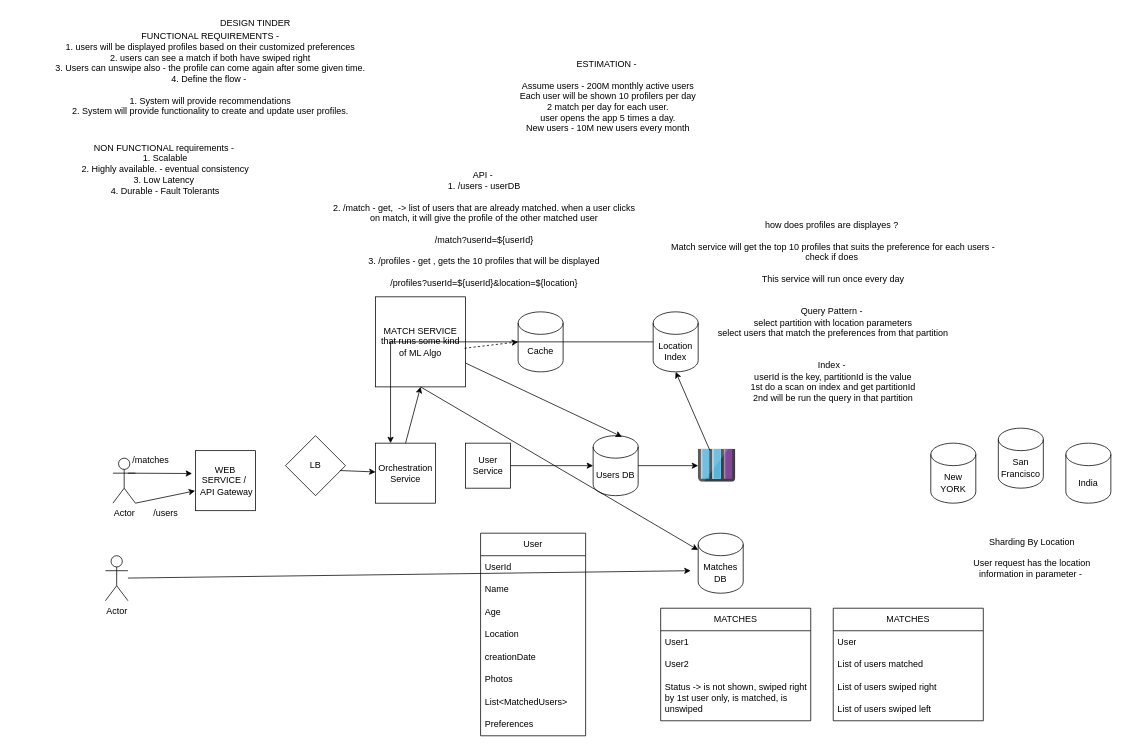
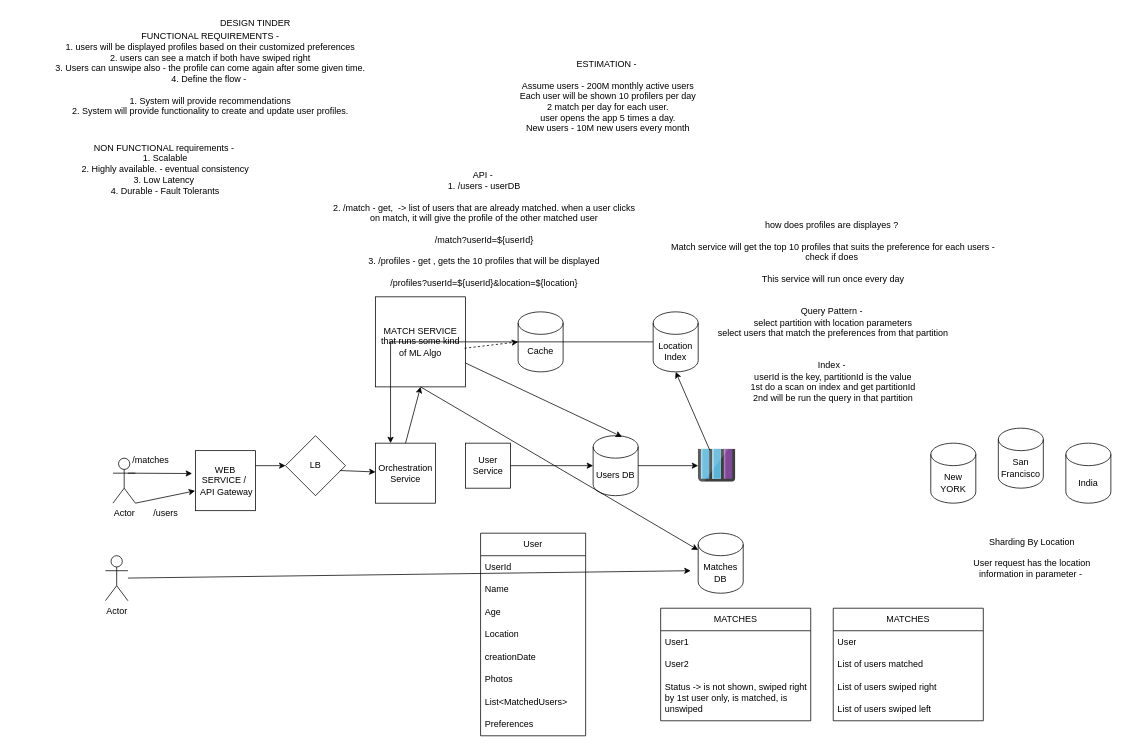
edge "WEB SERVICE / API Gateway" -> "LB": added
